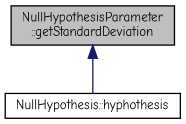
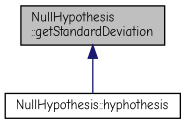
node "NullHypothesisParameter ::getStandardDeviation": label "NullHypothesisParameter ::getStandardDeviation" -> "NullHypothesis ::getStandardDeviation"
